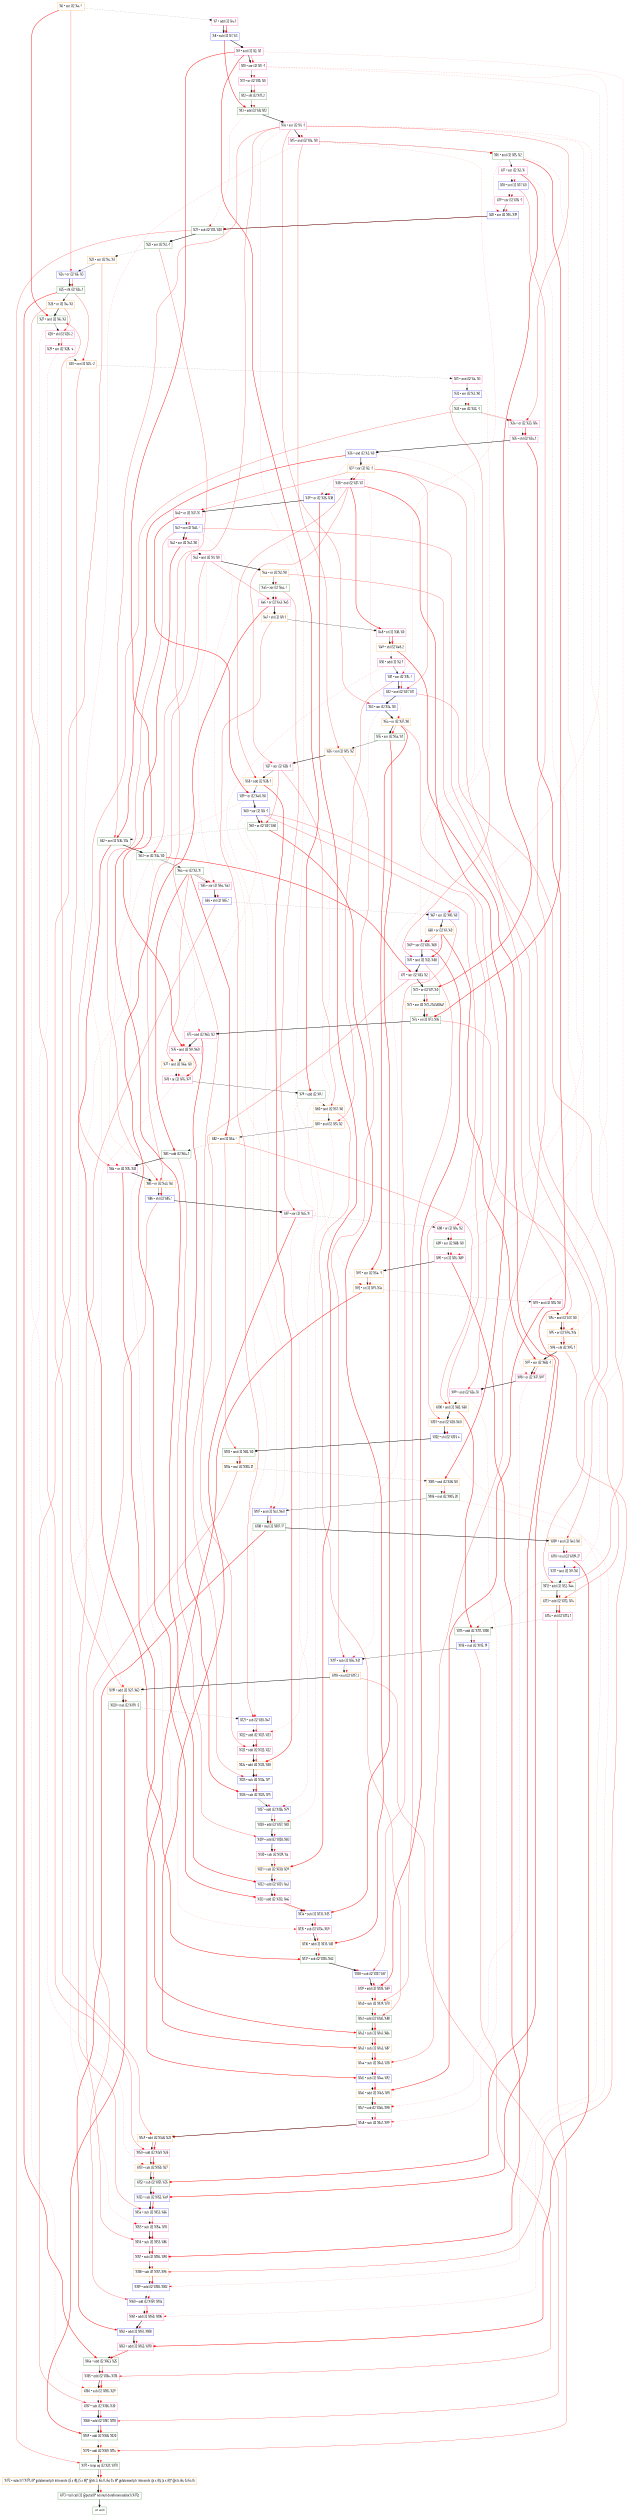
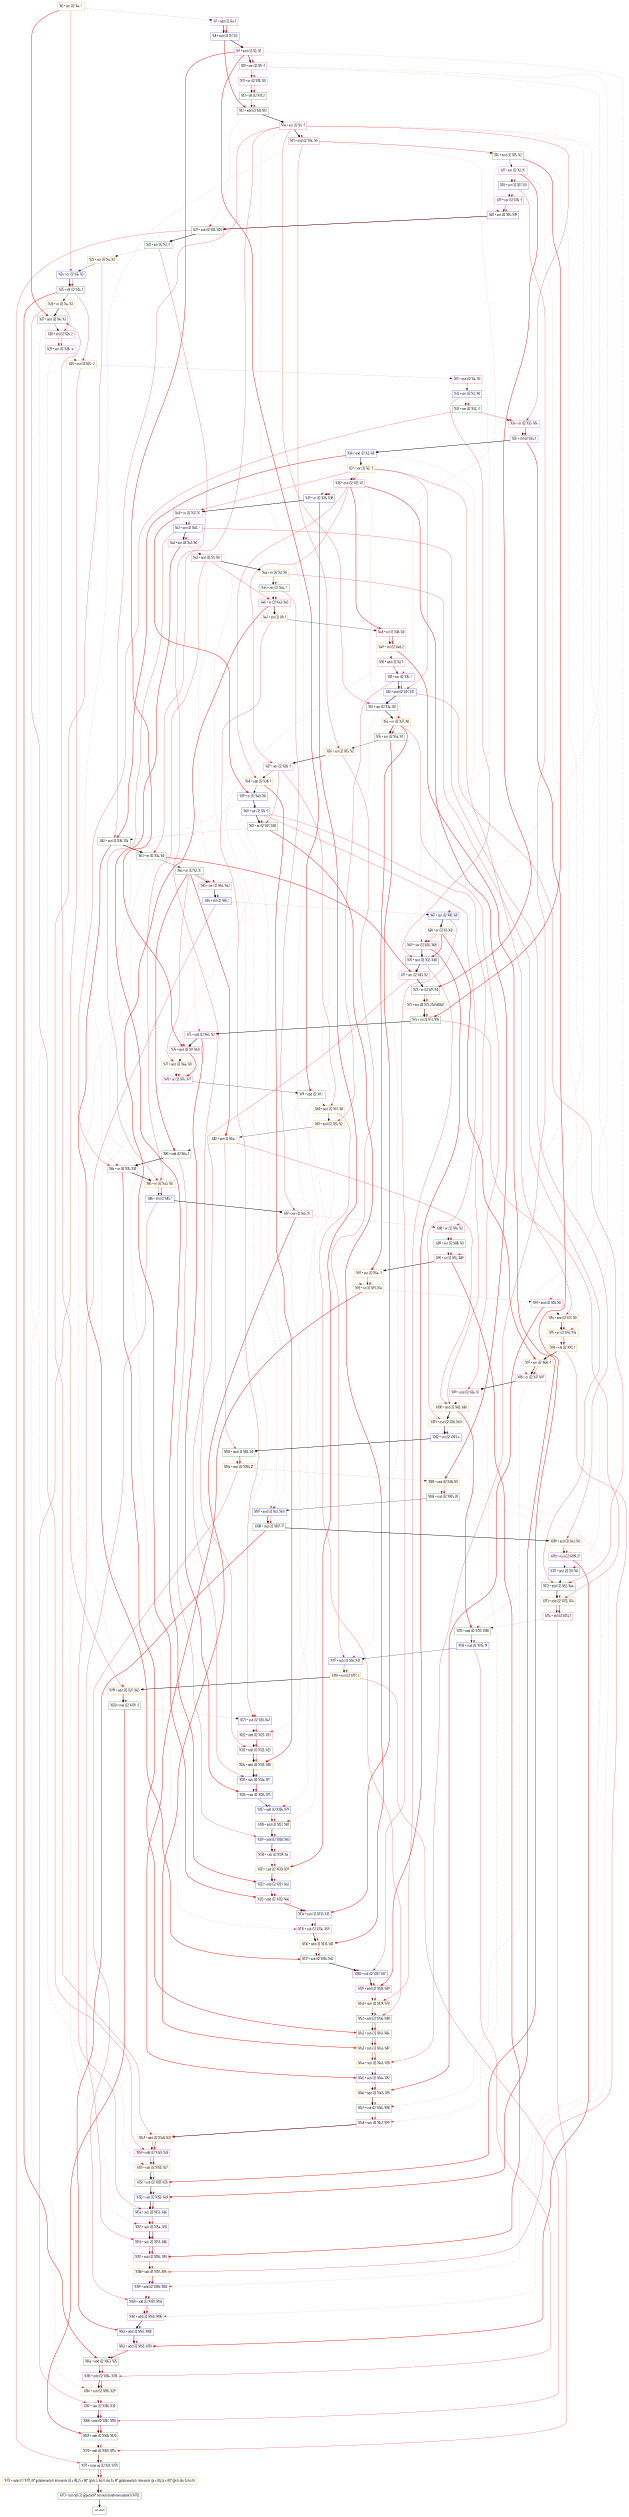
node "%128 = add i32 %127, %83": label "%128 = add i32 %127, %83" -> "%128 = add i32 %127, %81"
